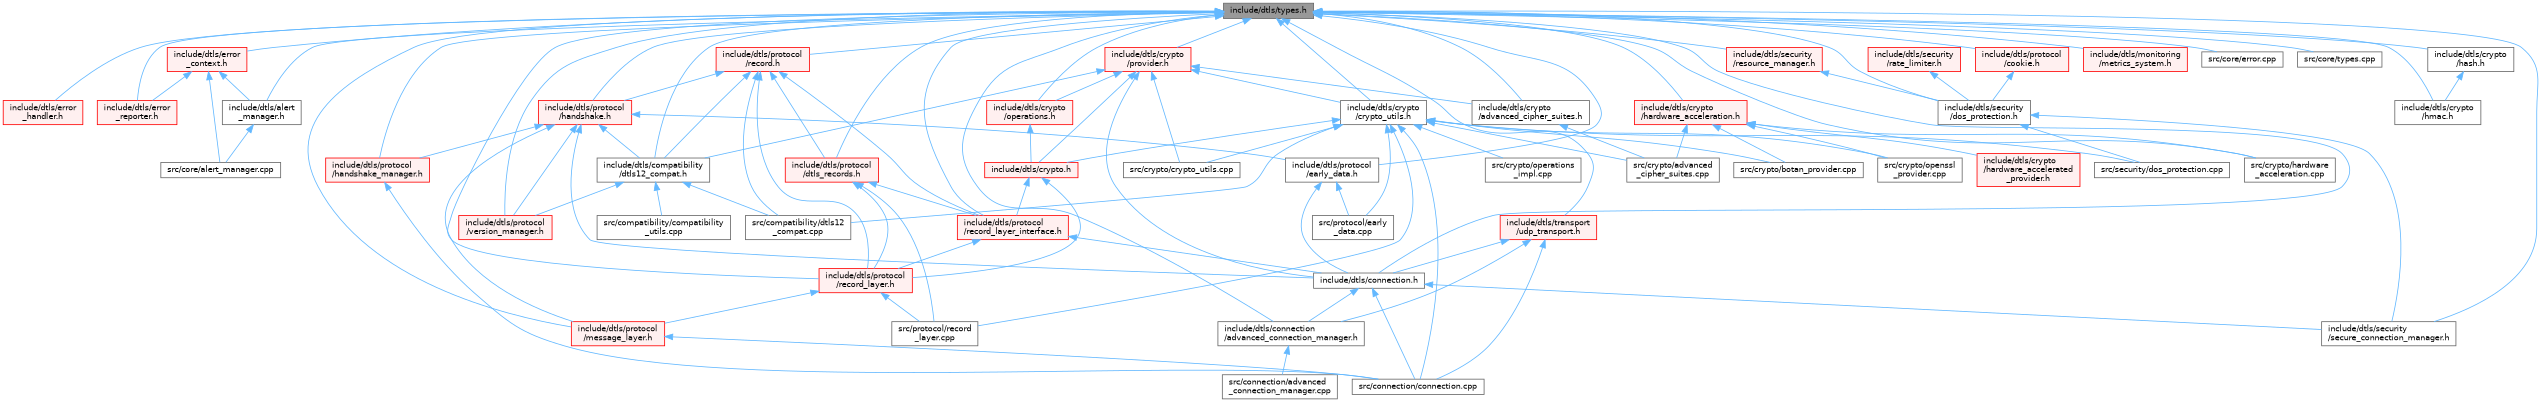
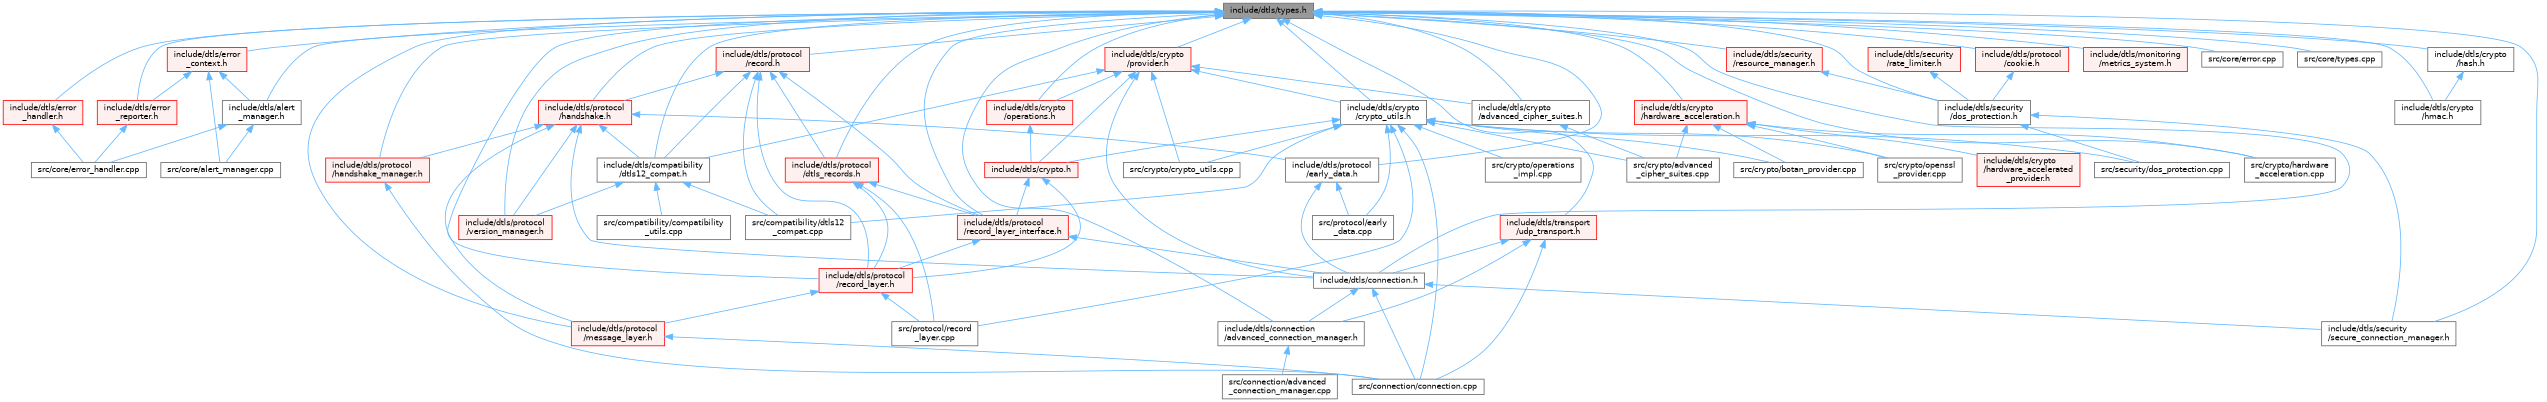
node "src/core/error_handler.cpp": added
